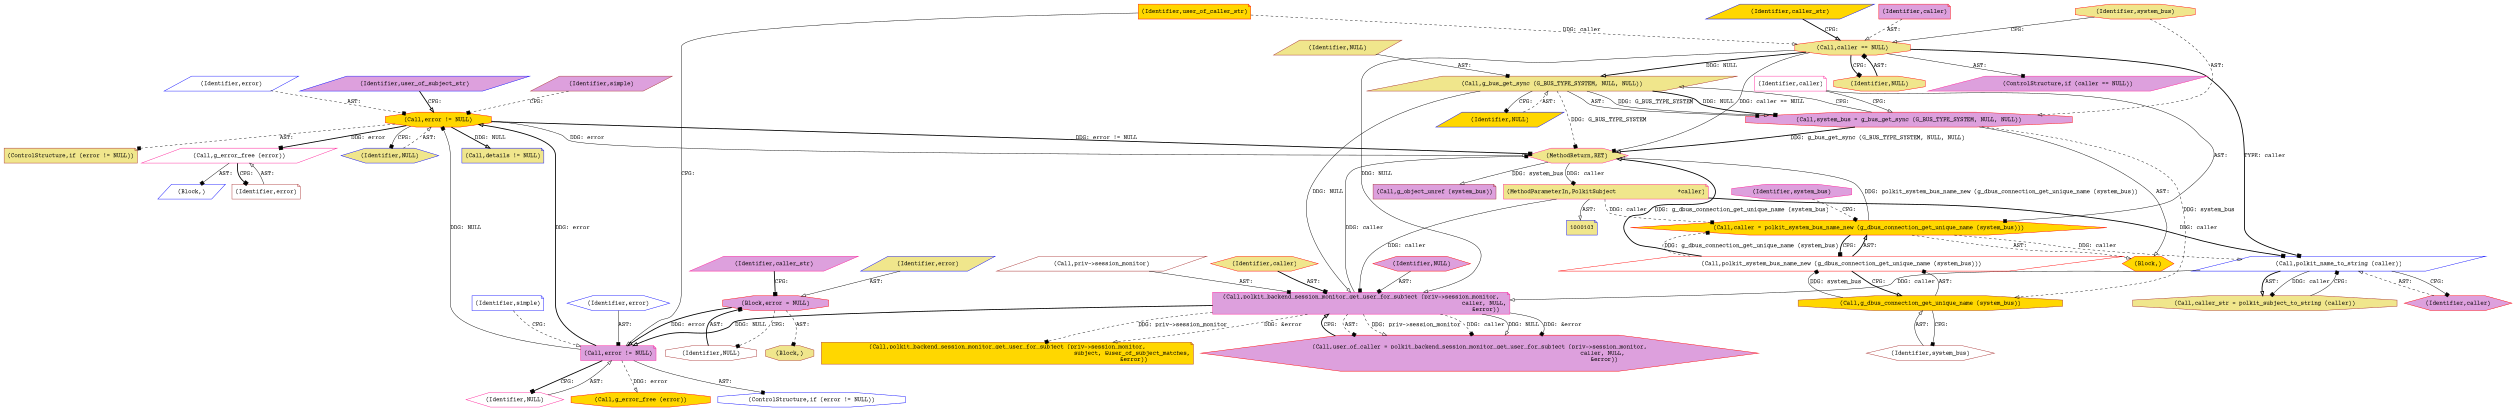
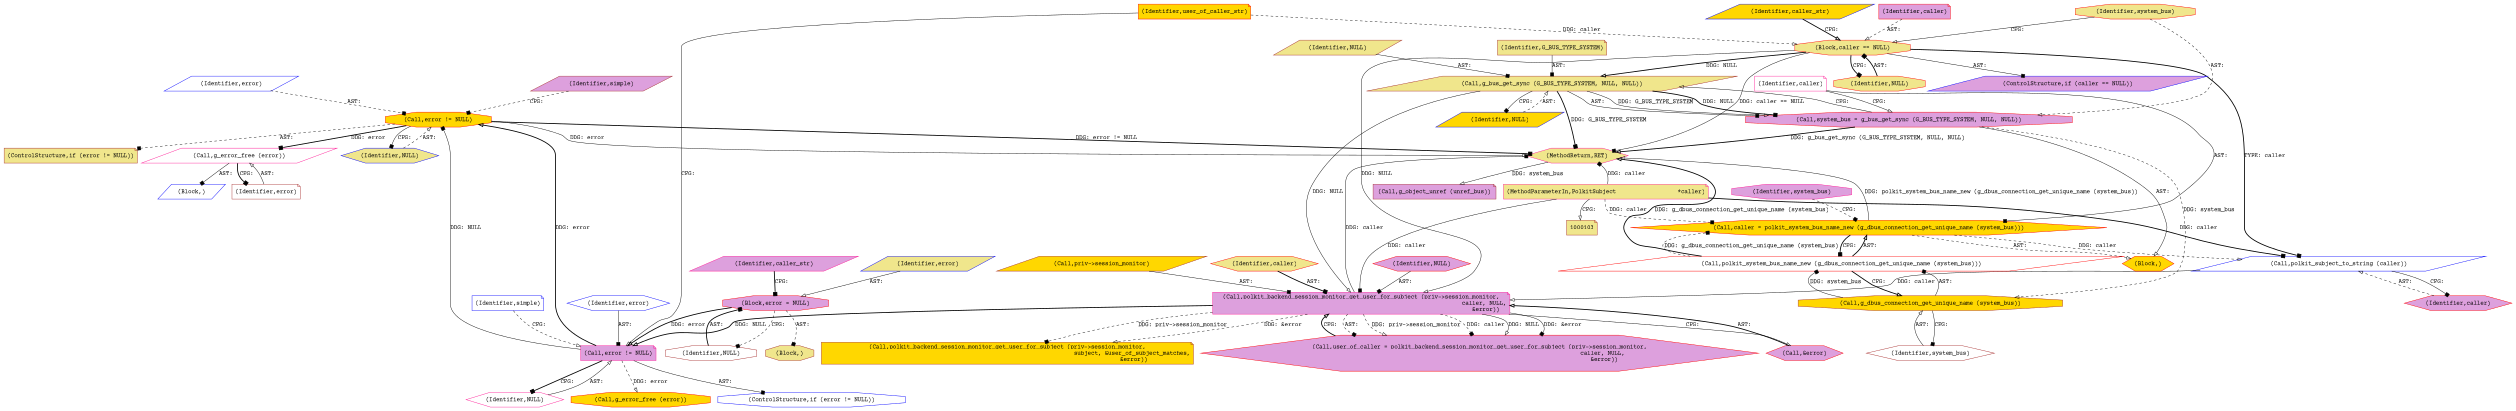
node "(Identifier,G_BUS_TYPE_SYSTEM)": added
node "(Call,caller == NULL)": label "(Call,caller == NULL)" -> "(Block,caller == NULL)"
node "(Identifier,user_of_subject_str)": removed
node "(ControlStructure,if (caller == NULL))": color deeppink -> blue
edge "(Call,g_bus_get_sync (G_BUS_TYPE_SYSTEM, NULL, NULL))" -> "(MethodReturn,RET)": style dashed -> bold
node "(Call,details != NULL)": removed
edge "(MethodReturn,RET)" -> "(MethodParameterIn,PolkitSubject                  *caller)": reversed
node "(Call,g_object_unref (system_bus))": label "(Call,g_object_unref (system_bus))" -> "(Call,g_object_unref (unref_bus))"
edge "(MethodParameterIn,PolkitSubject                  *caller)" -> "1000103": label "AST: " -> "CFG: "
node "1000103": color blue -> brown
node "(Call,priv->session_monitor)": fillcolor white -> gold
node "(Call,polkit_name_to_string (caller))": label "(Call,polkit_name_to_string (caller))" -> "(Call,polkit_subject_to_string (caller))"
node "(Call,caller_str = polkit_subject_to_string (caller))": removed
node "(Call,&error)": added
